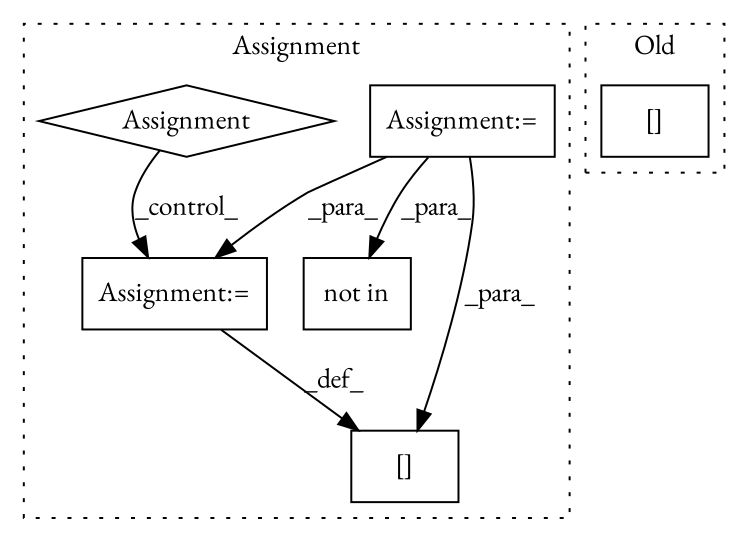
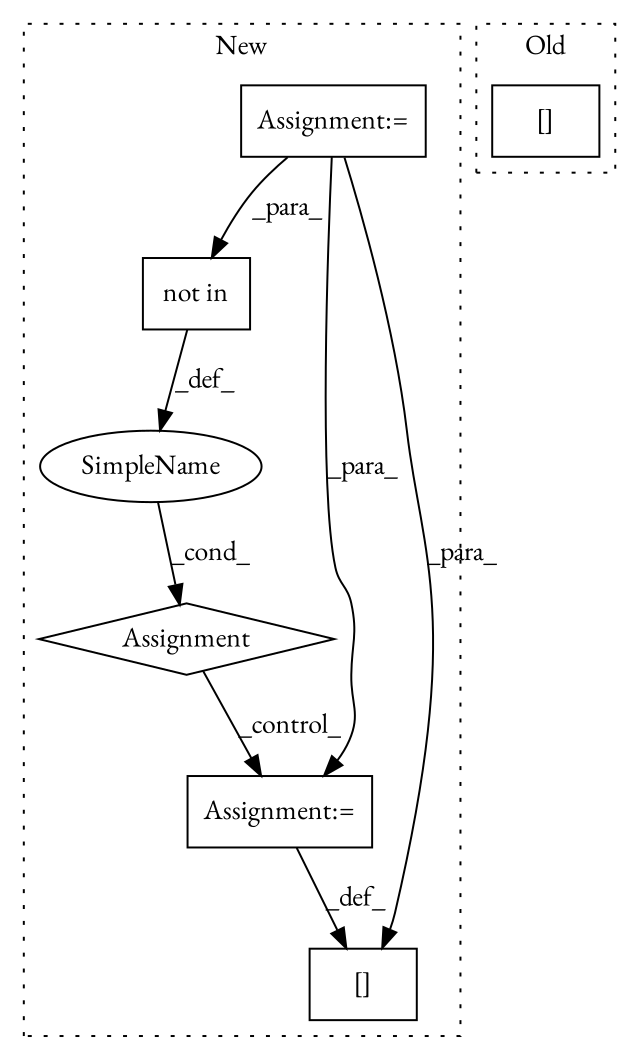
cluster "Assignment": label "Assignment" -> "New"
node "SimpleName": added
